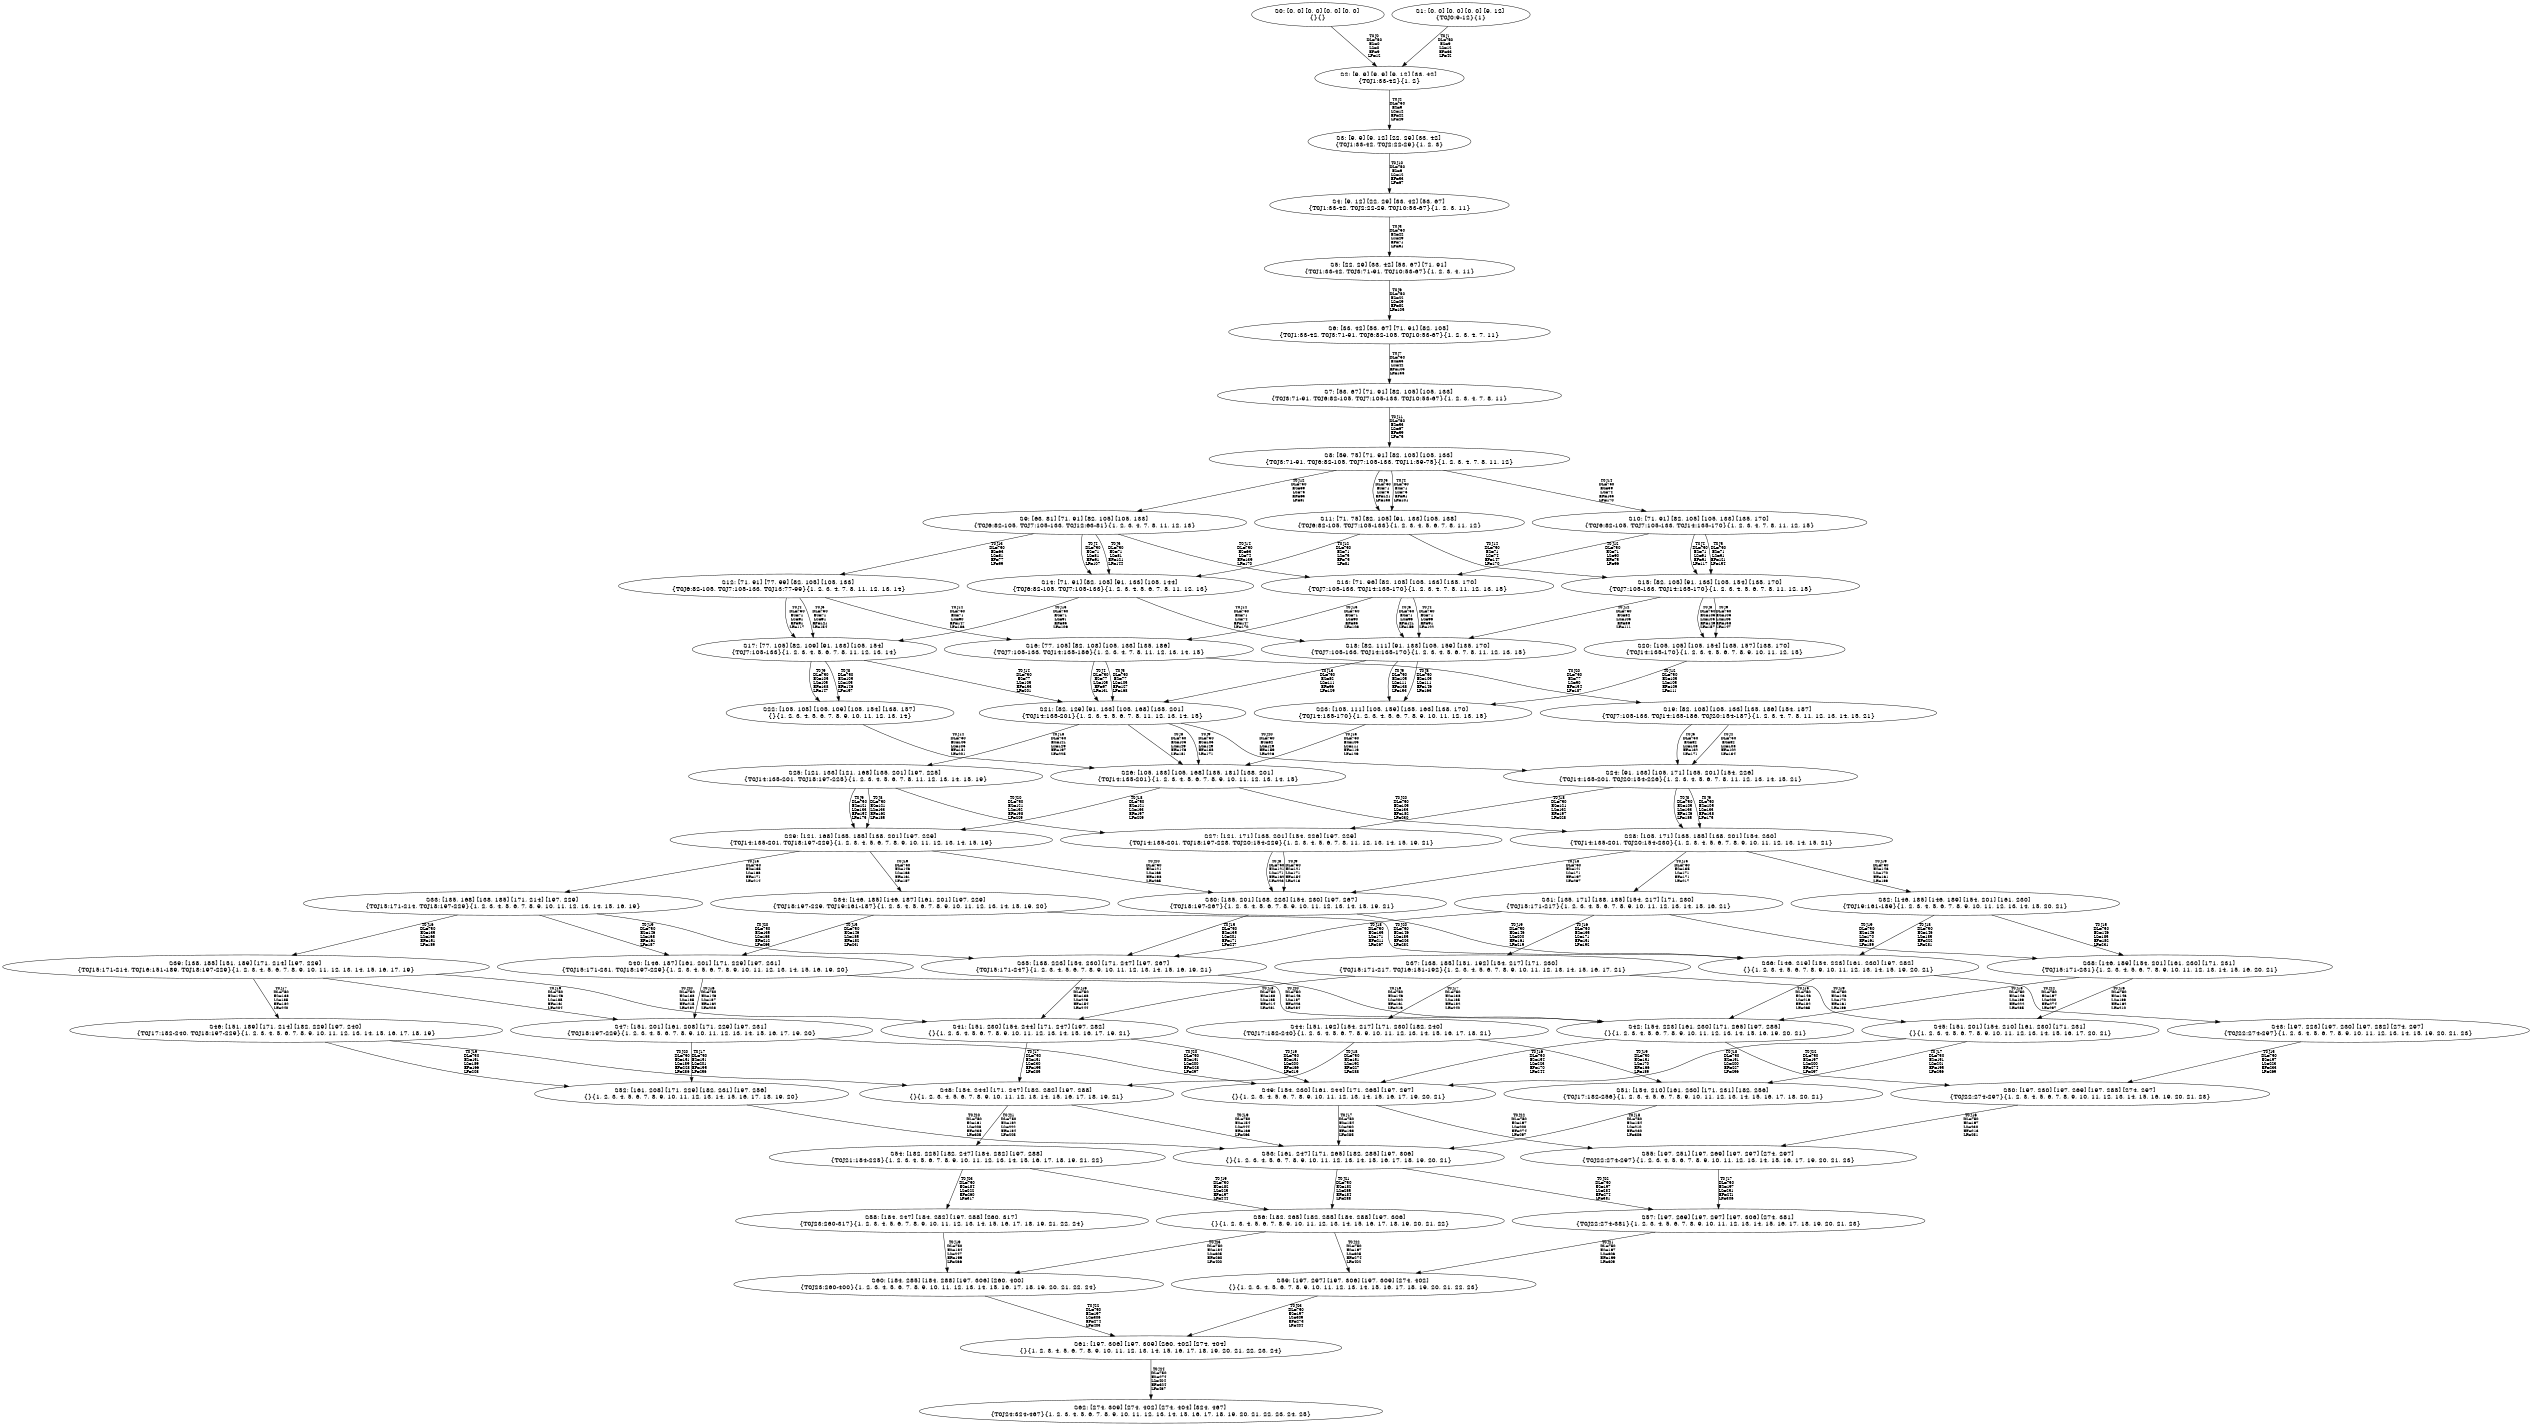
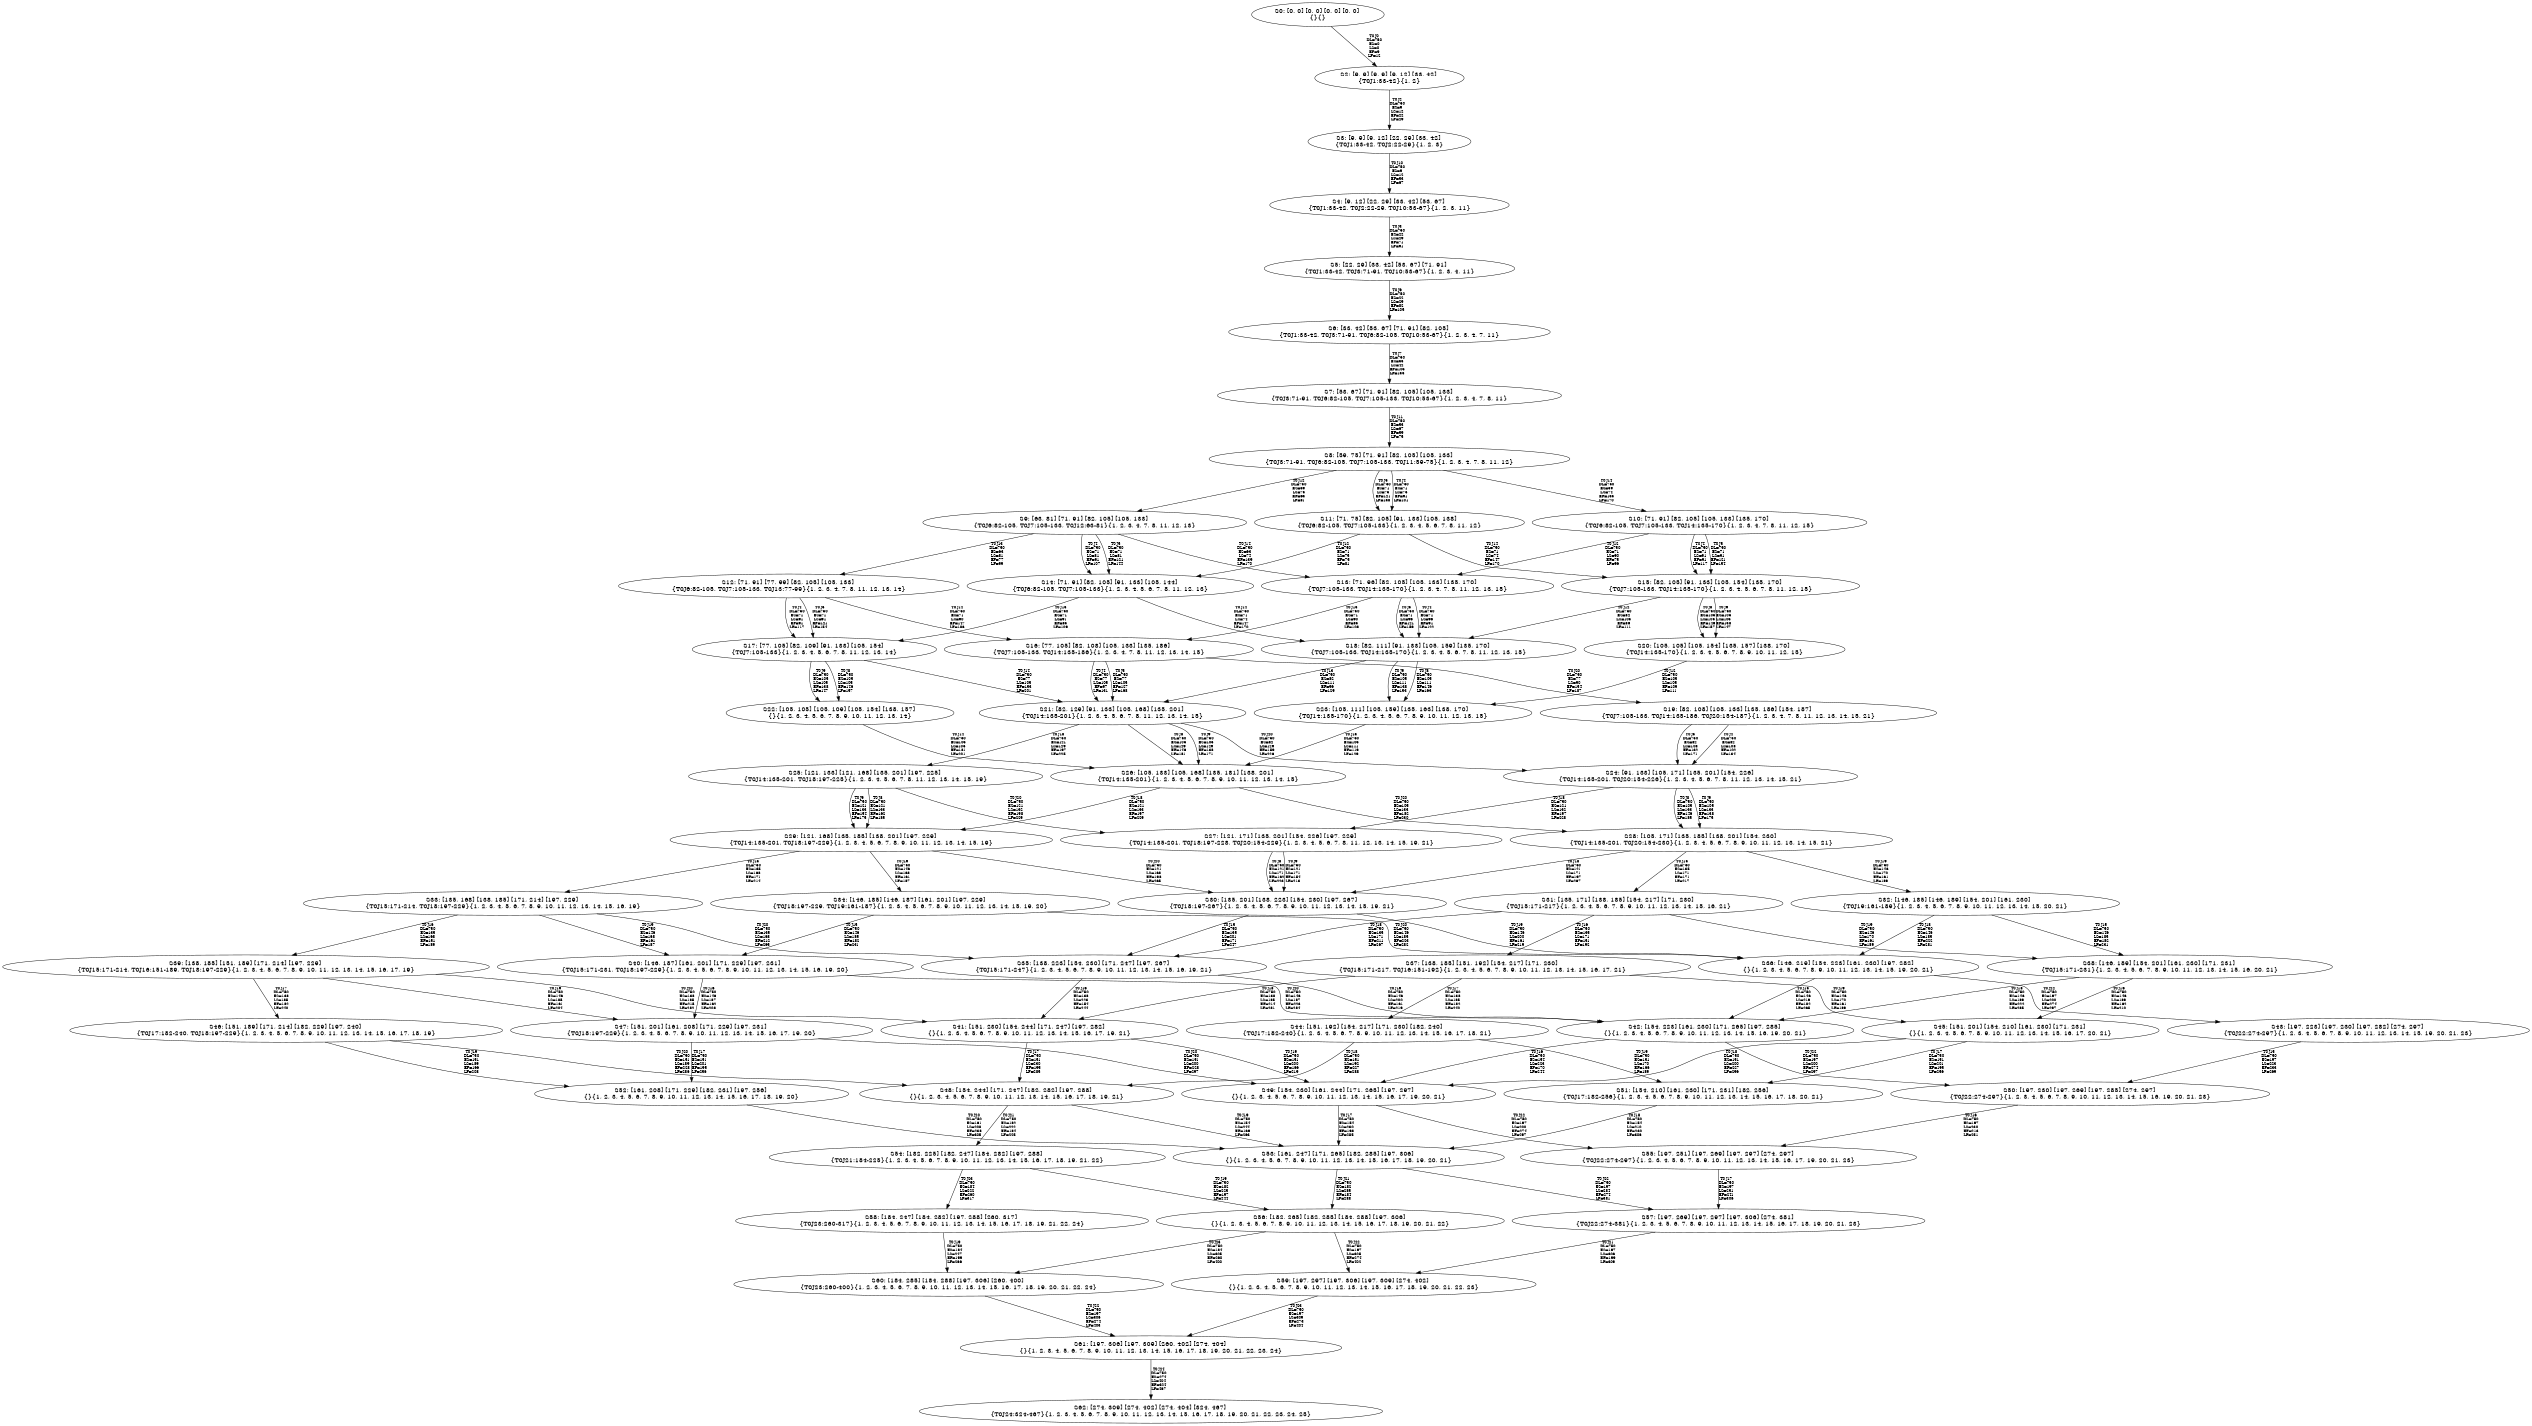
node "S1: [0, 0] [0, 0] [0, 0] [9, 12] {T0J0:9-12}{1}": removed
